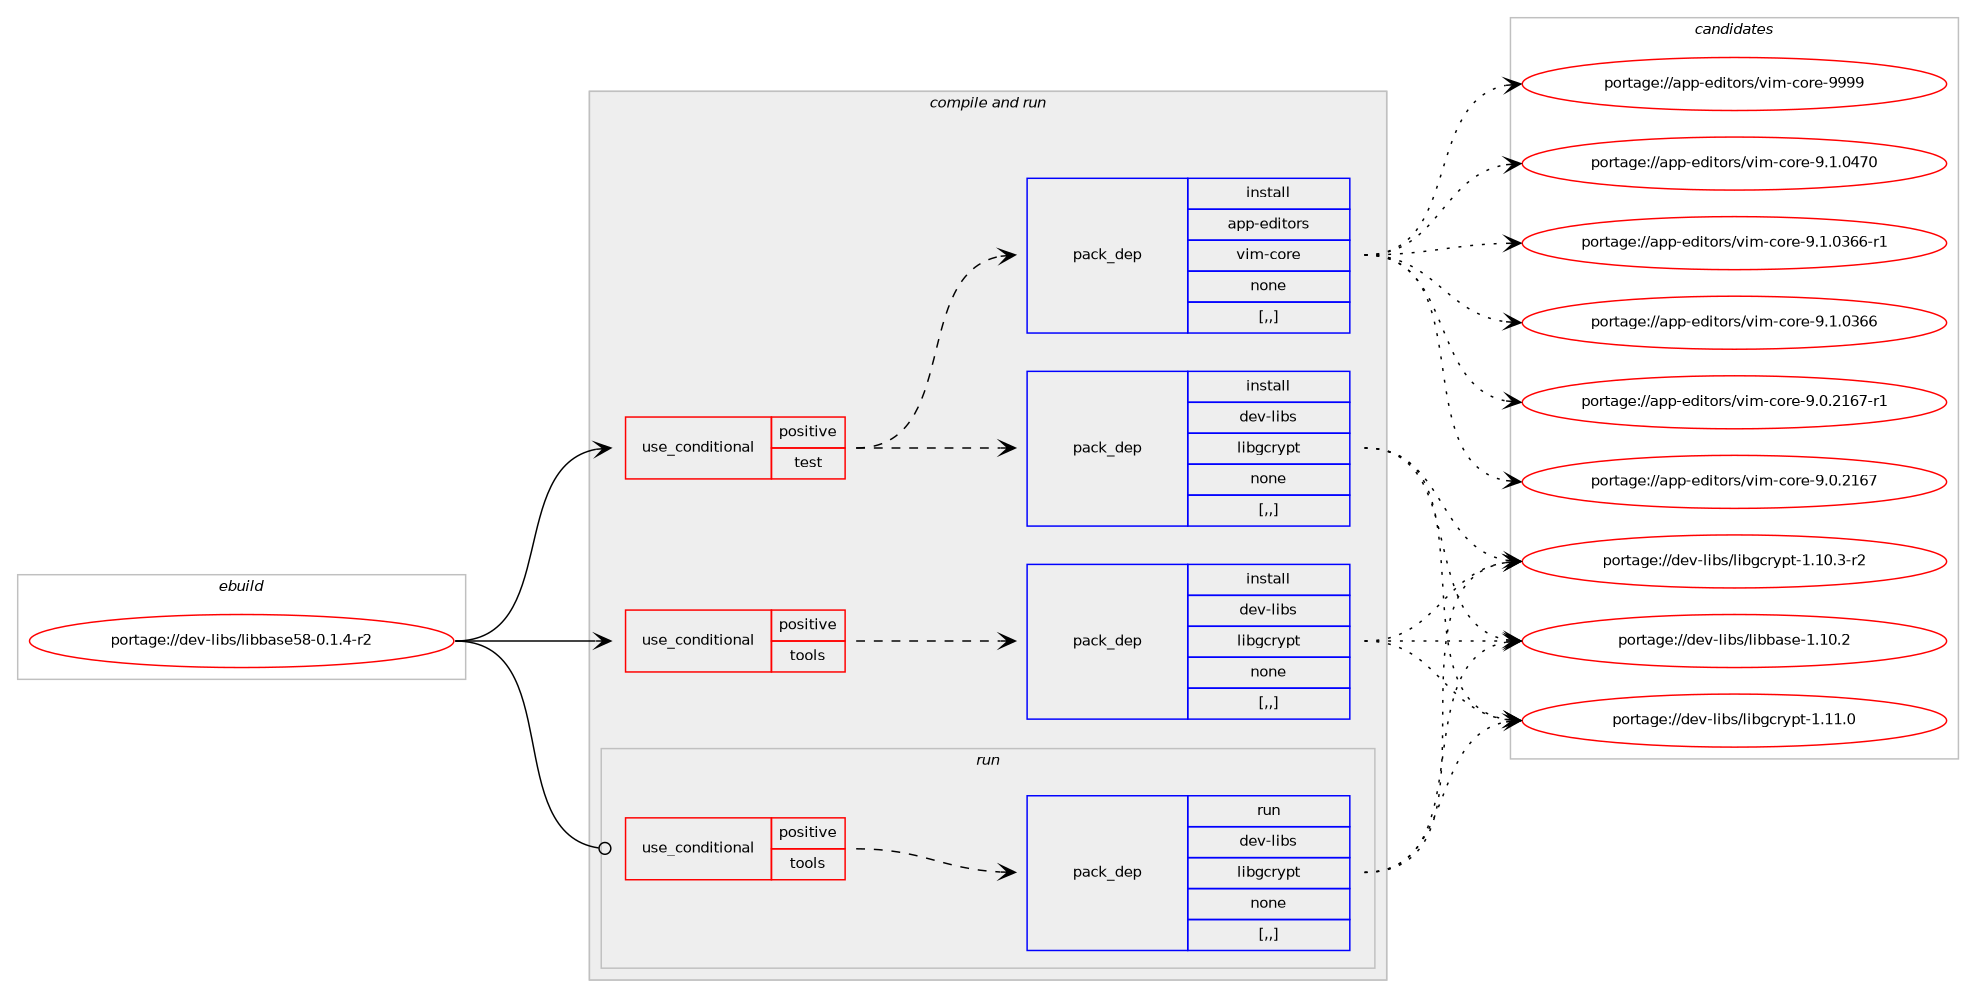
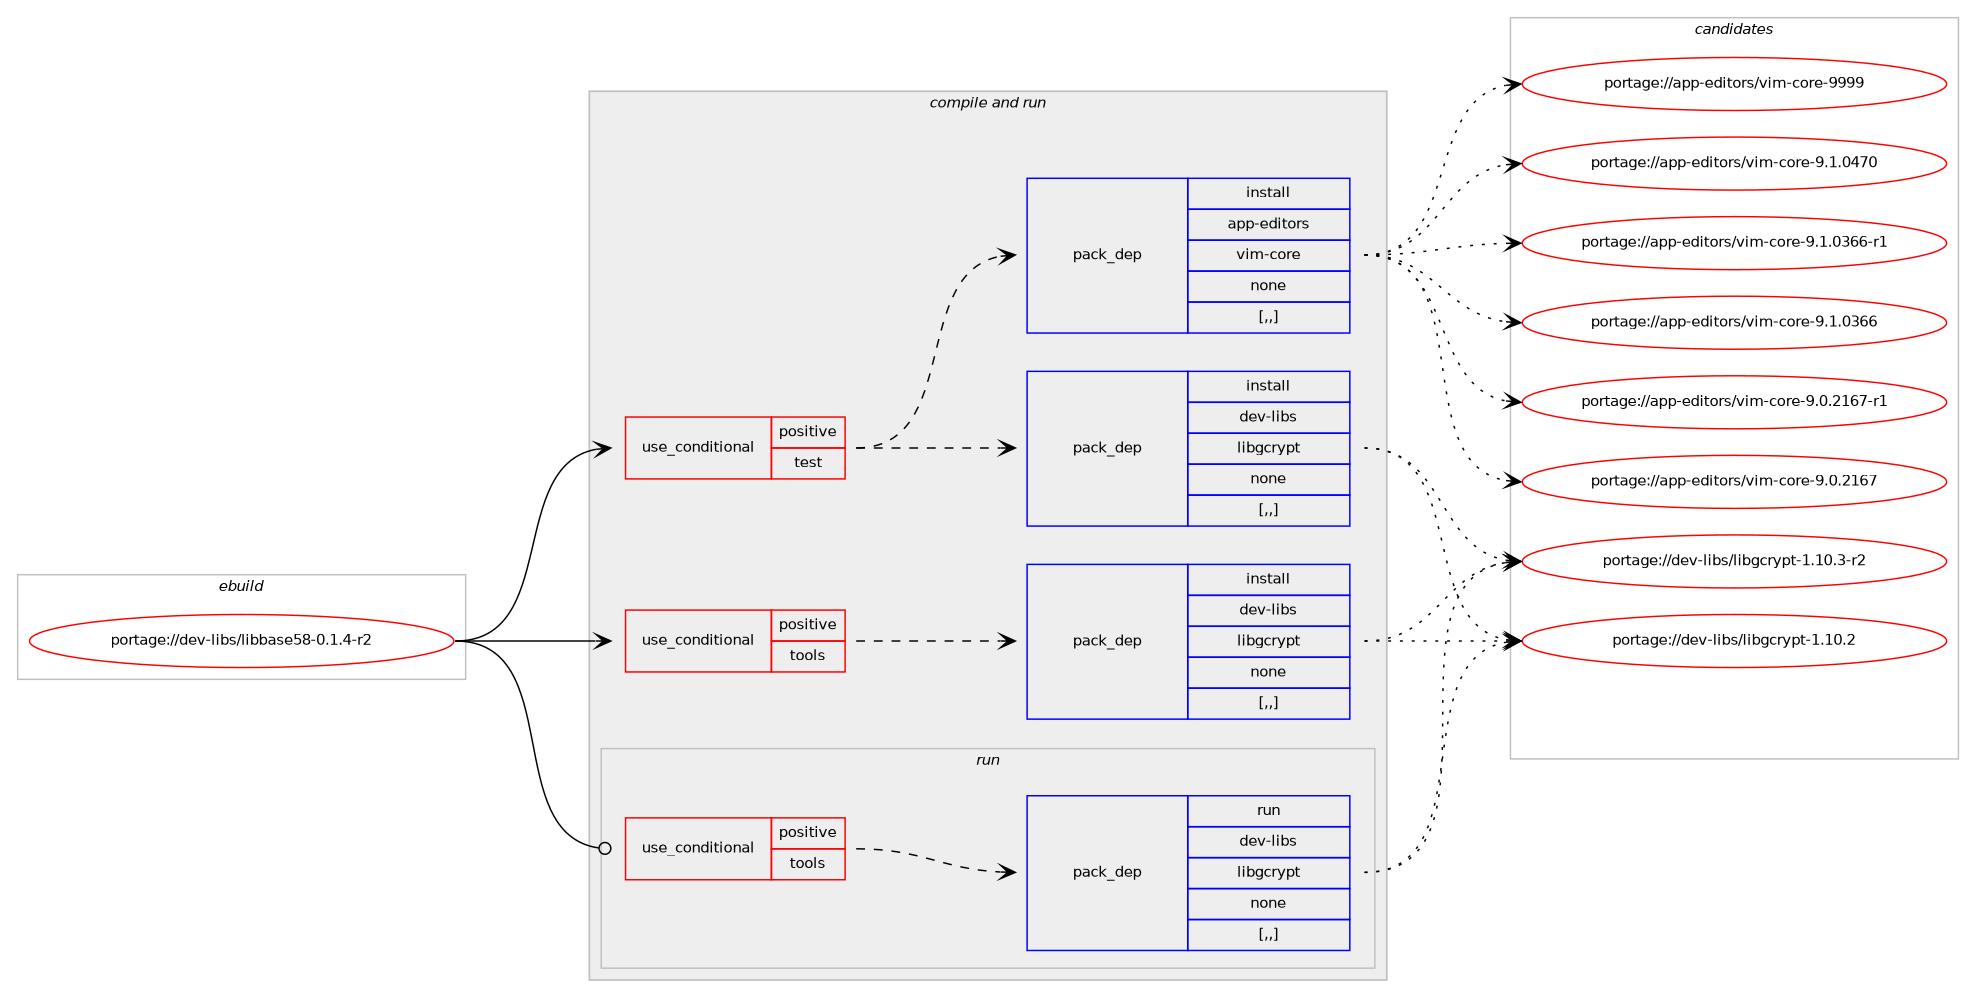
node "portage://dev-libs/libbase-1.10.2": label "portage://dev-libs/libbase-1.10.2" -> "portage://dev-libs/libgcrypt-1.10.2"
node "portage://dev-libs/libgcrypt-1.11.0": removed
